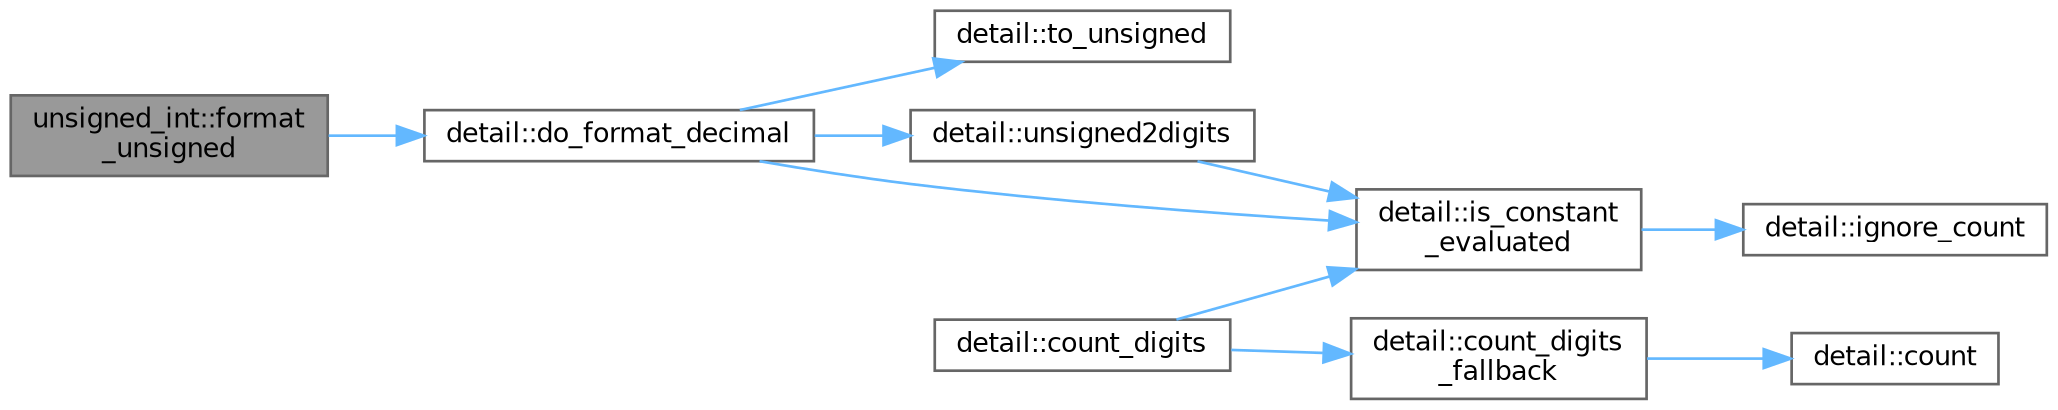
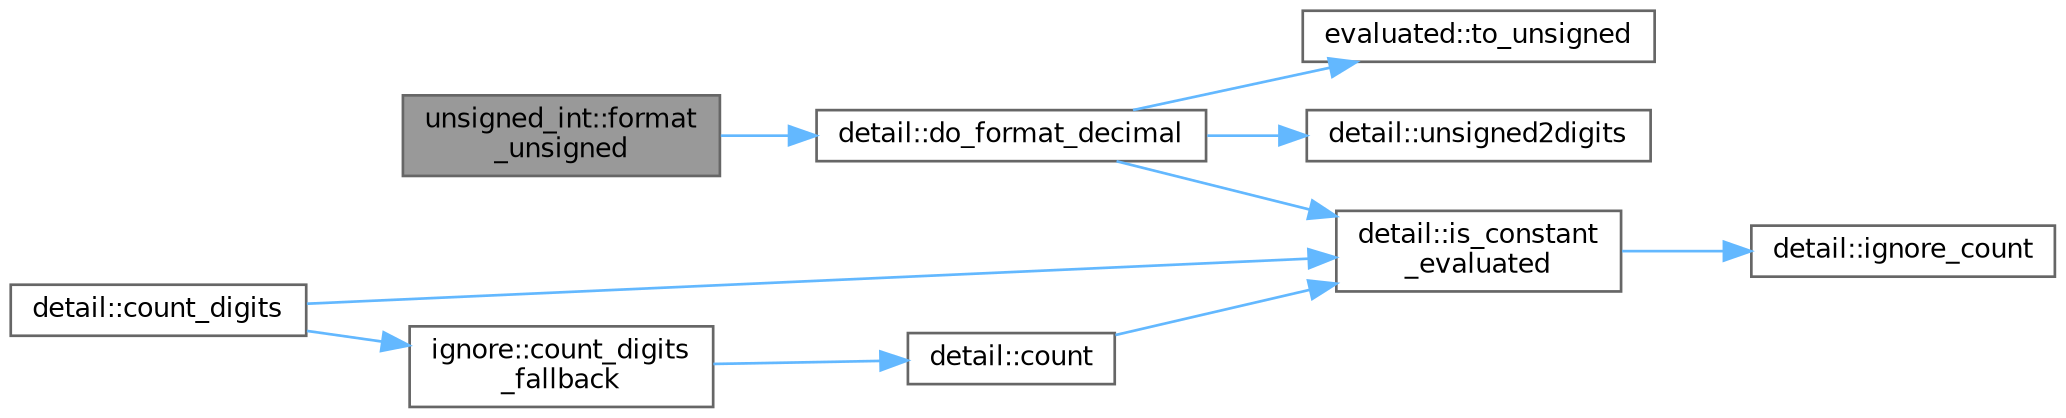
node "detail::to_unsigned": label "detail::to_unsigned" -> "evaluated::to_unsigned"
edge "detail::unsigned2digits" -> "detail::is_constant _evaluated": now "detail::count" -> "detail::is_constant _evaluated"
node "detail::count_digits _fallback": label "detail::count_digits _fallback" -> "ignore::count_digits _fallback"
